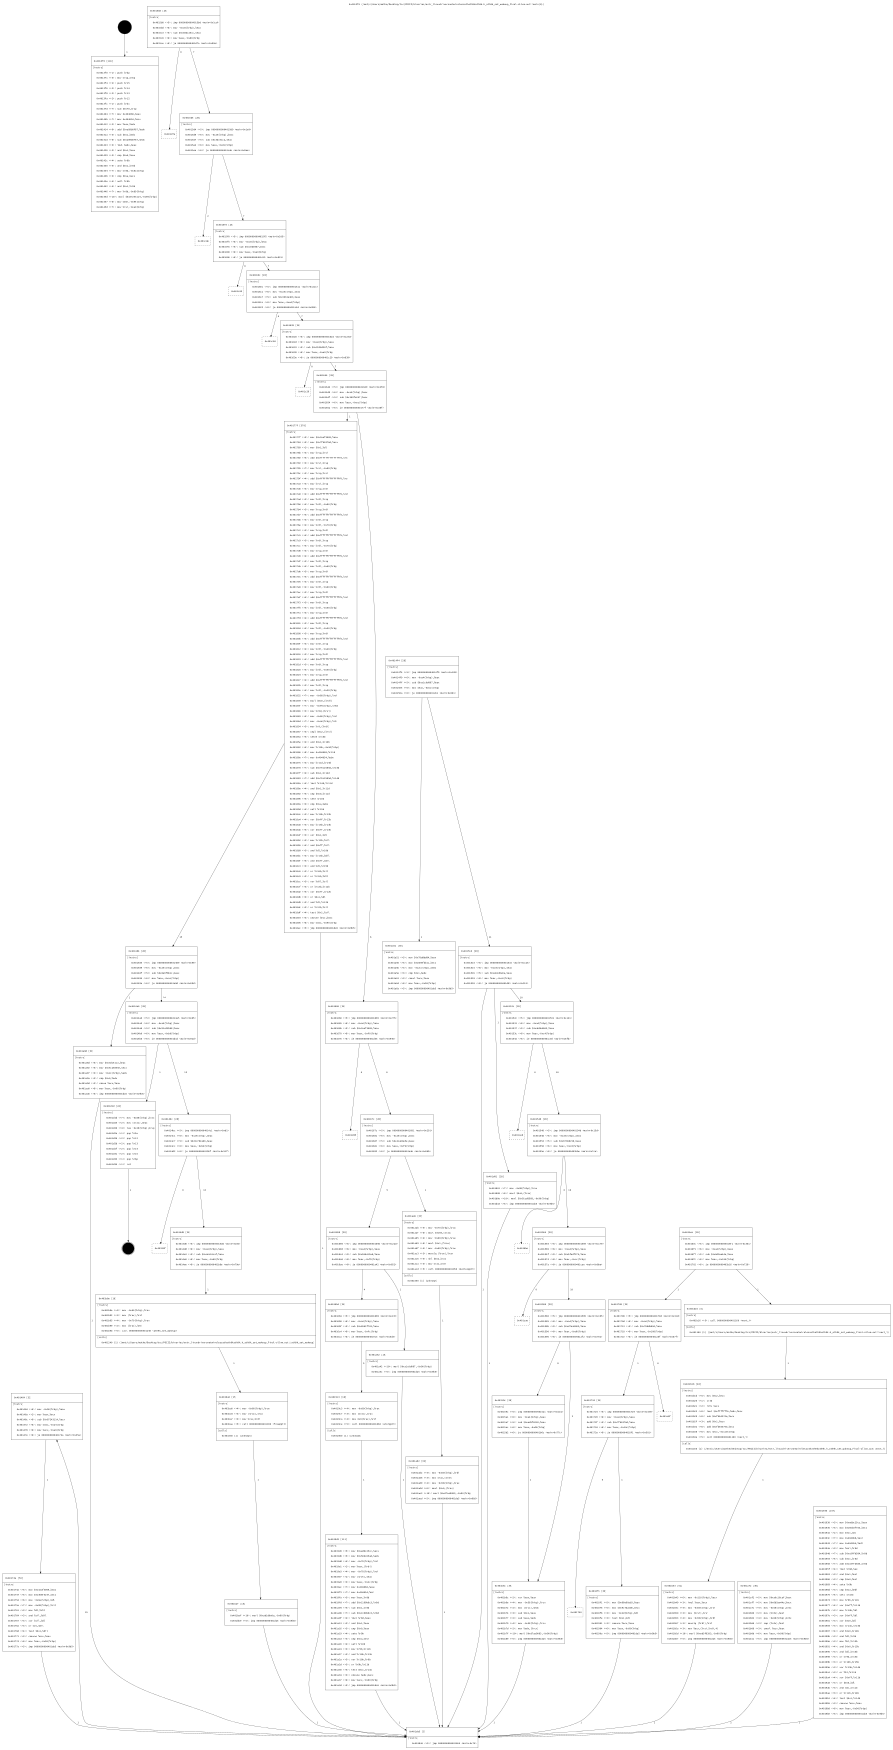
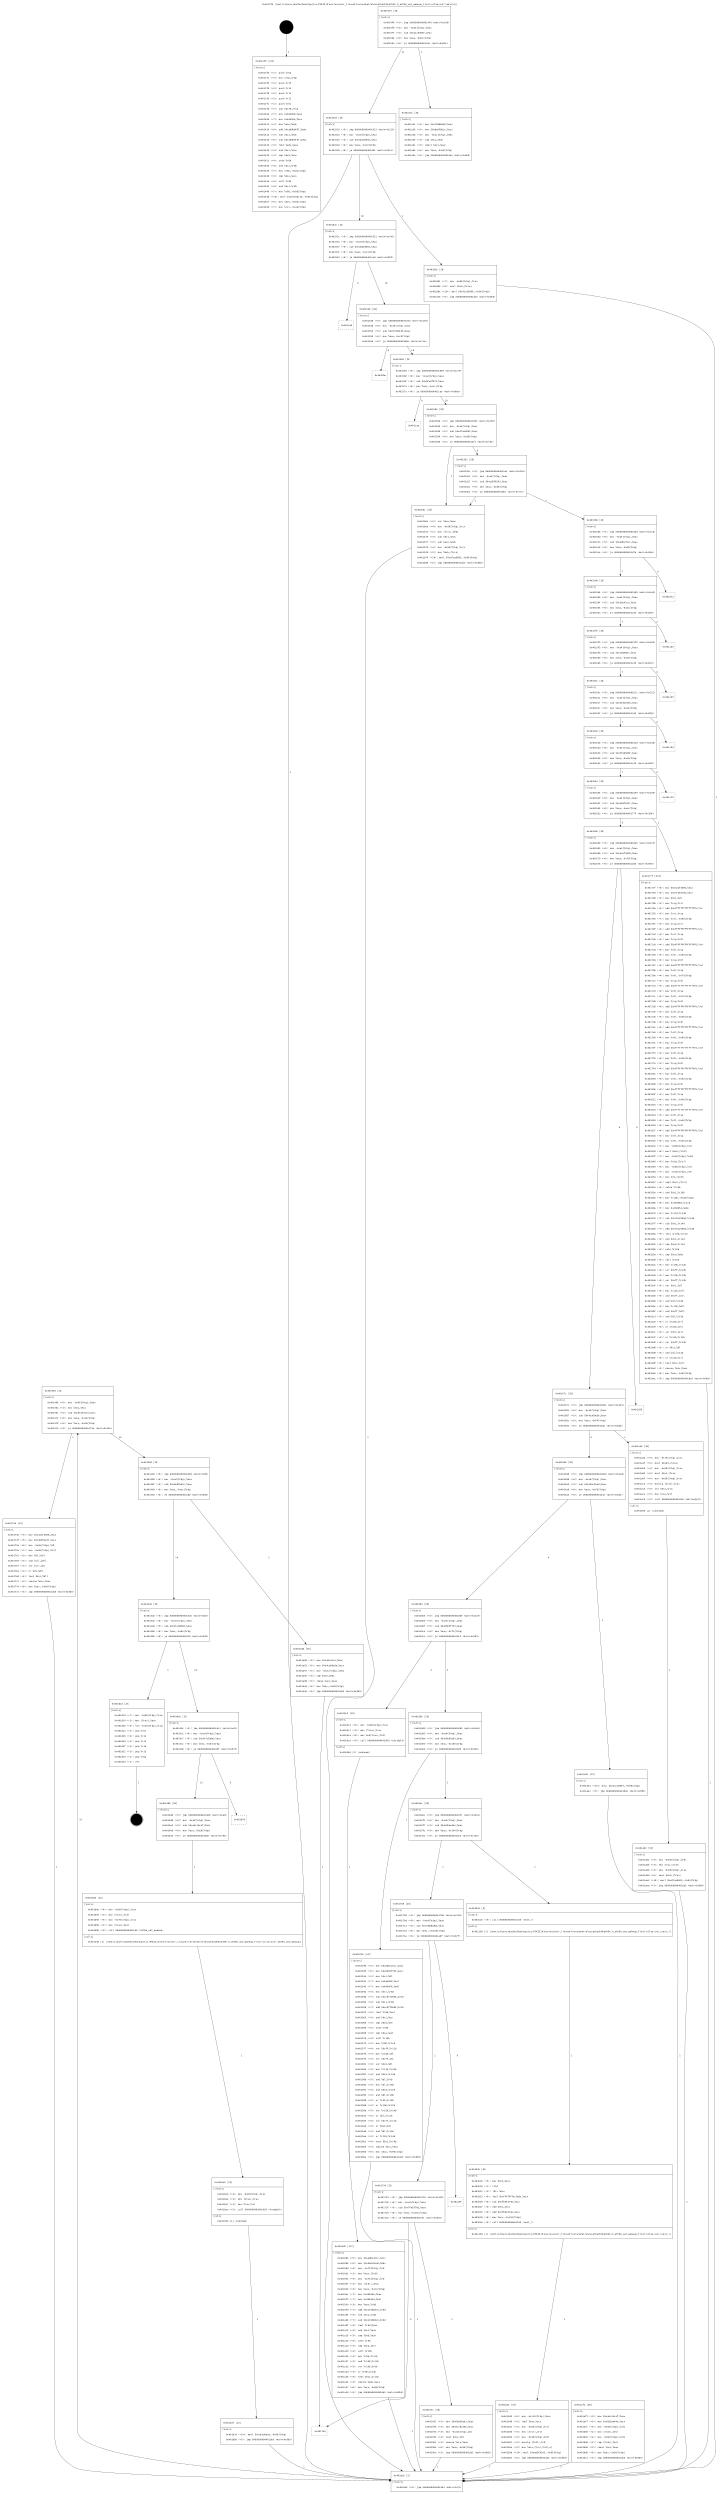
edge "0x40159c [28]" -> "0x4015b8 [28]": added, label "7"
edge "0x40177f [370]" -> "0x401484 [28]": now "0x401464 [32]" -> "0x401484 [28]"
edge "0x401a8d [30]" -> "0x401da5 [5]": now "0x401a8d [30]" -> "0x401740"
node "0x4016d0 [28]": added
